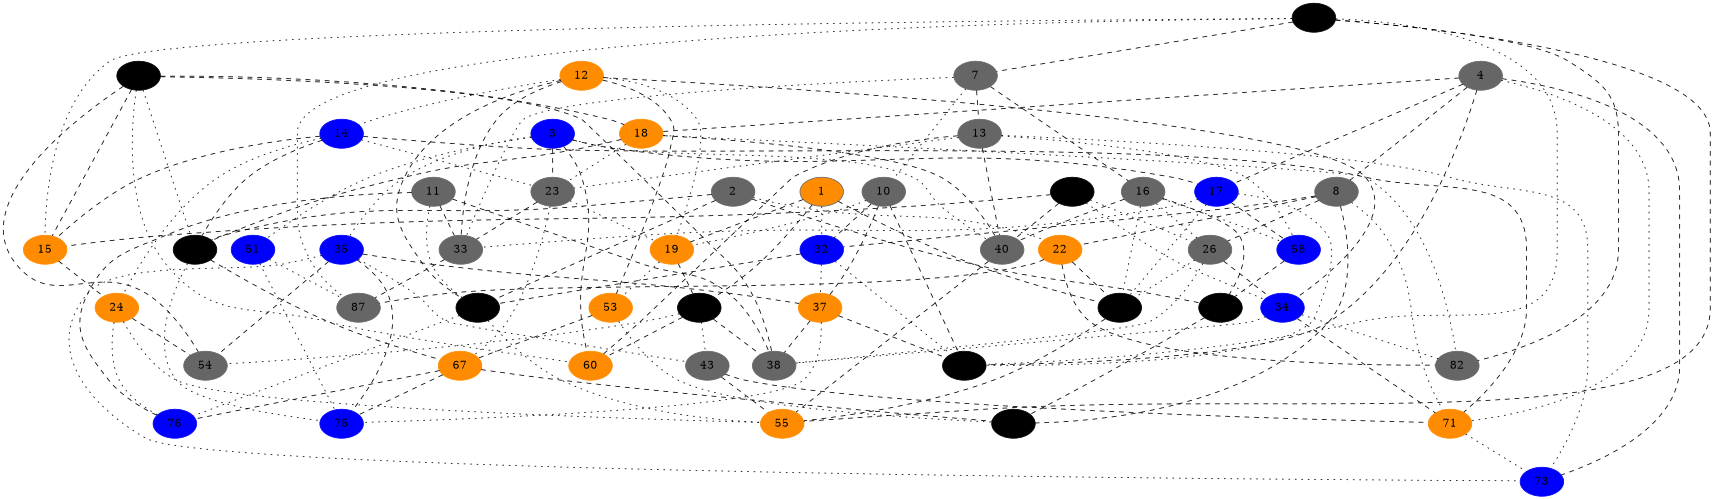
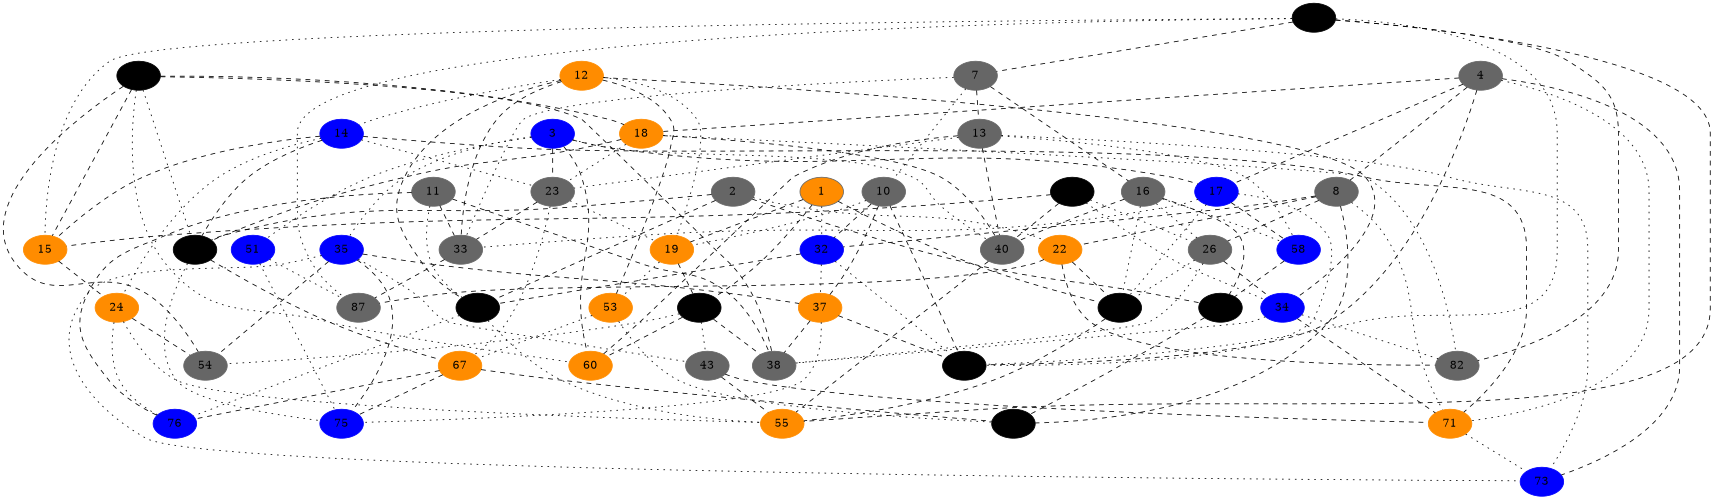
edge "53" -- "67": style dashed -> dotted
